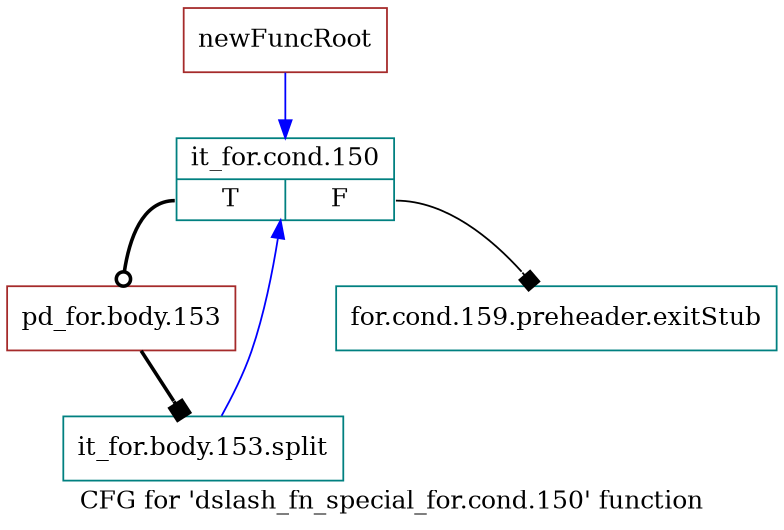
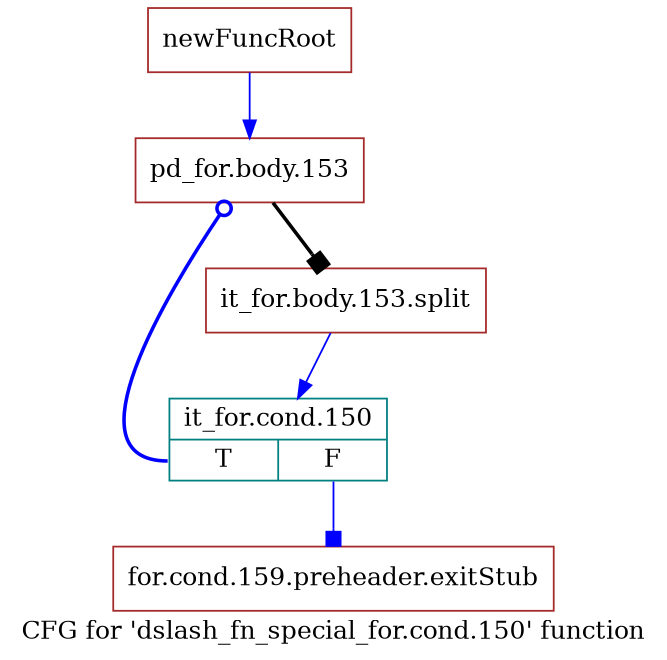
edge "newFuncRoot" -> "it_for.cond.150": now "newFuncRoot" -> "pd_for.body.153"
edge "it_for.cond.150" -> "for.cond.159.preheader.exitStub": color black -> blue
edge "it_for.cond.150" -> "pd_for.body.153": color black -> blue
node "for.cond.159.preheader.exitStub": color teal -> brown
node "it_for.body.153.split": color teal -> brown
